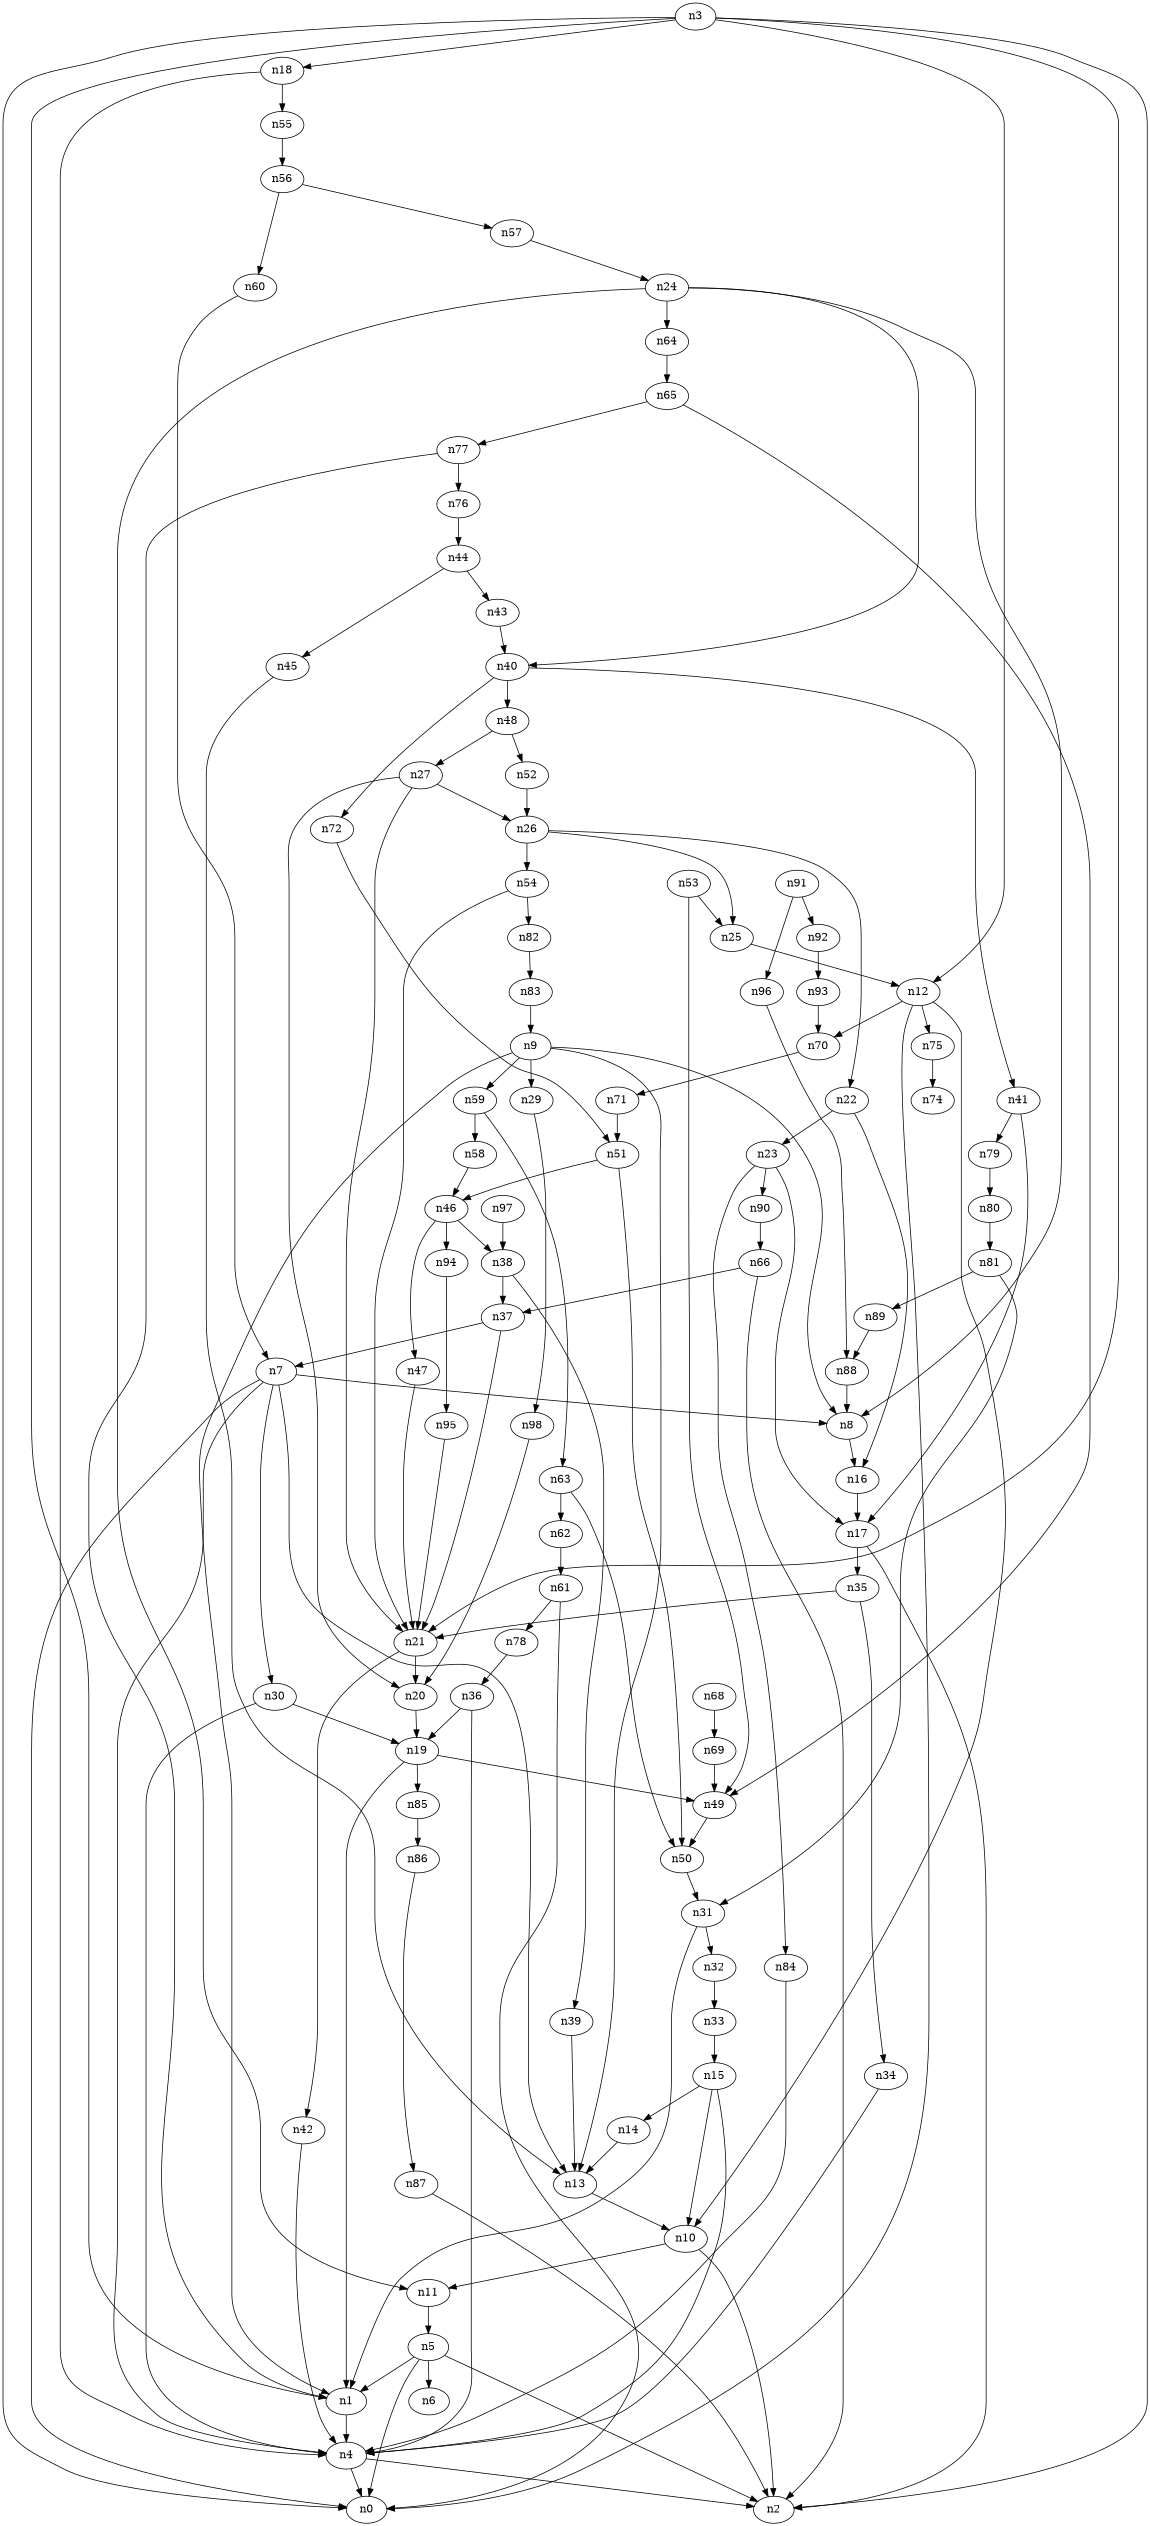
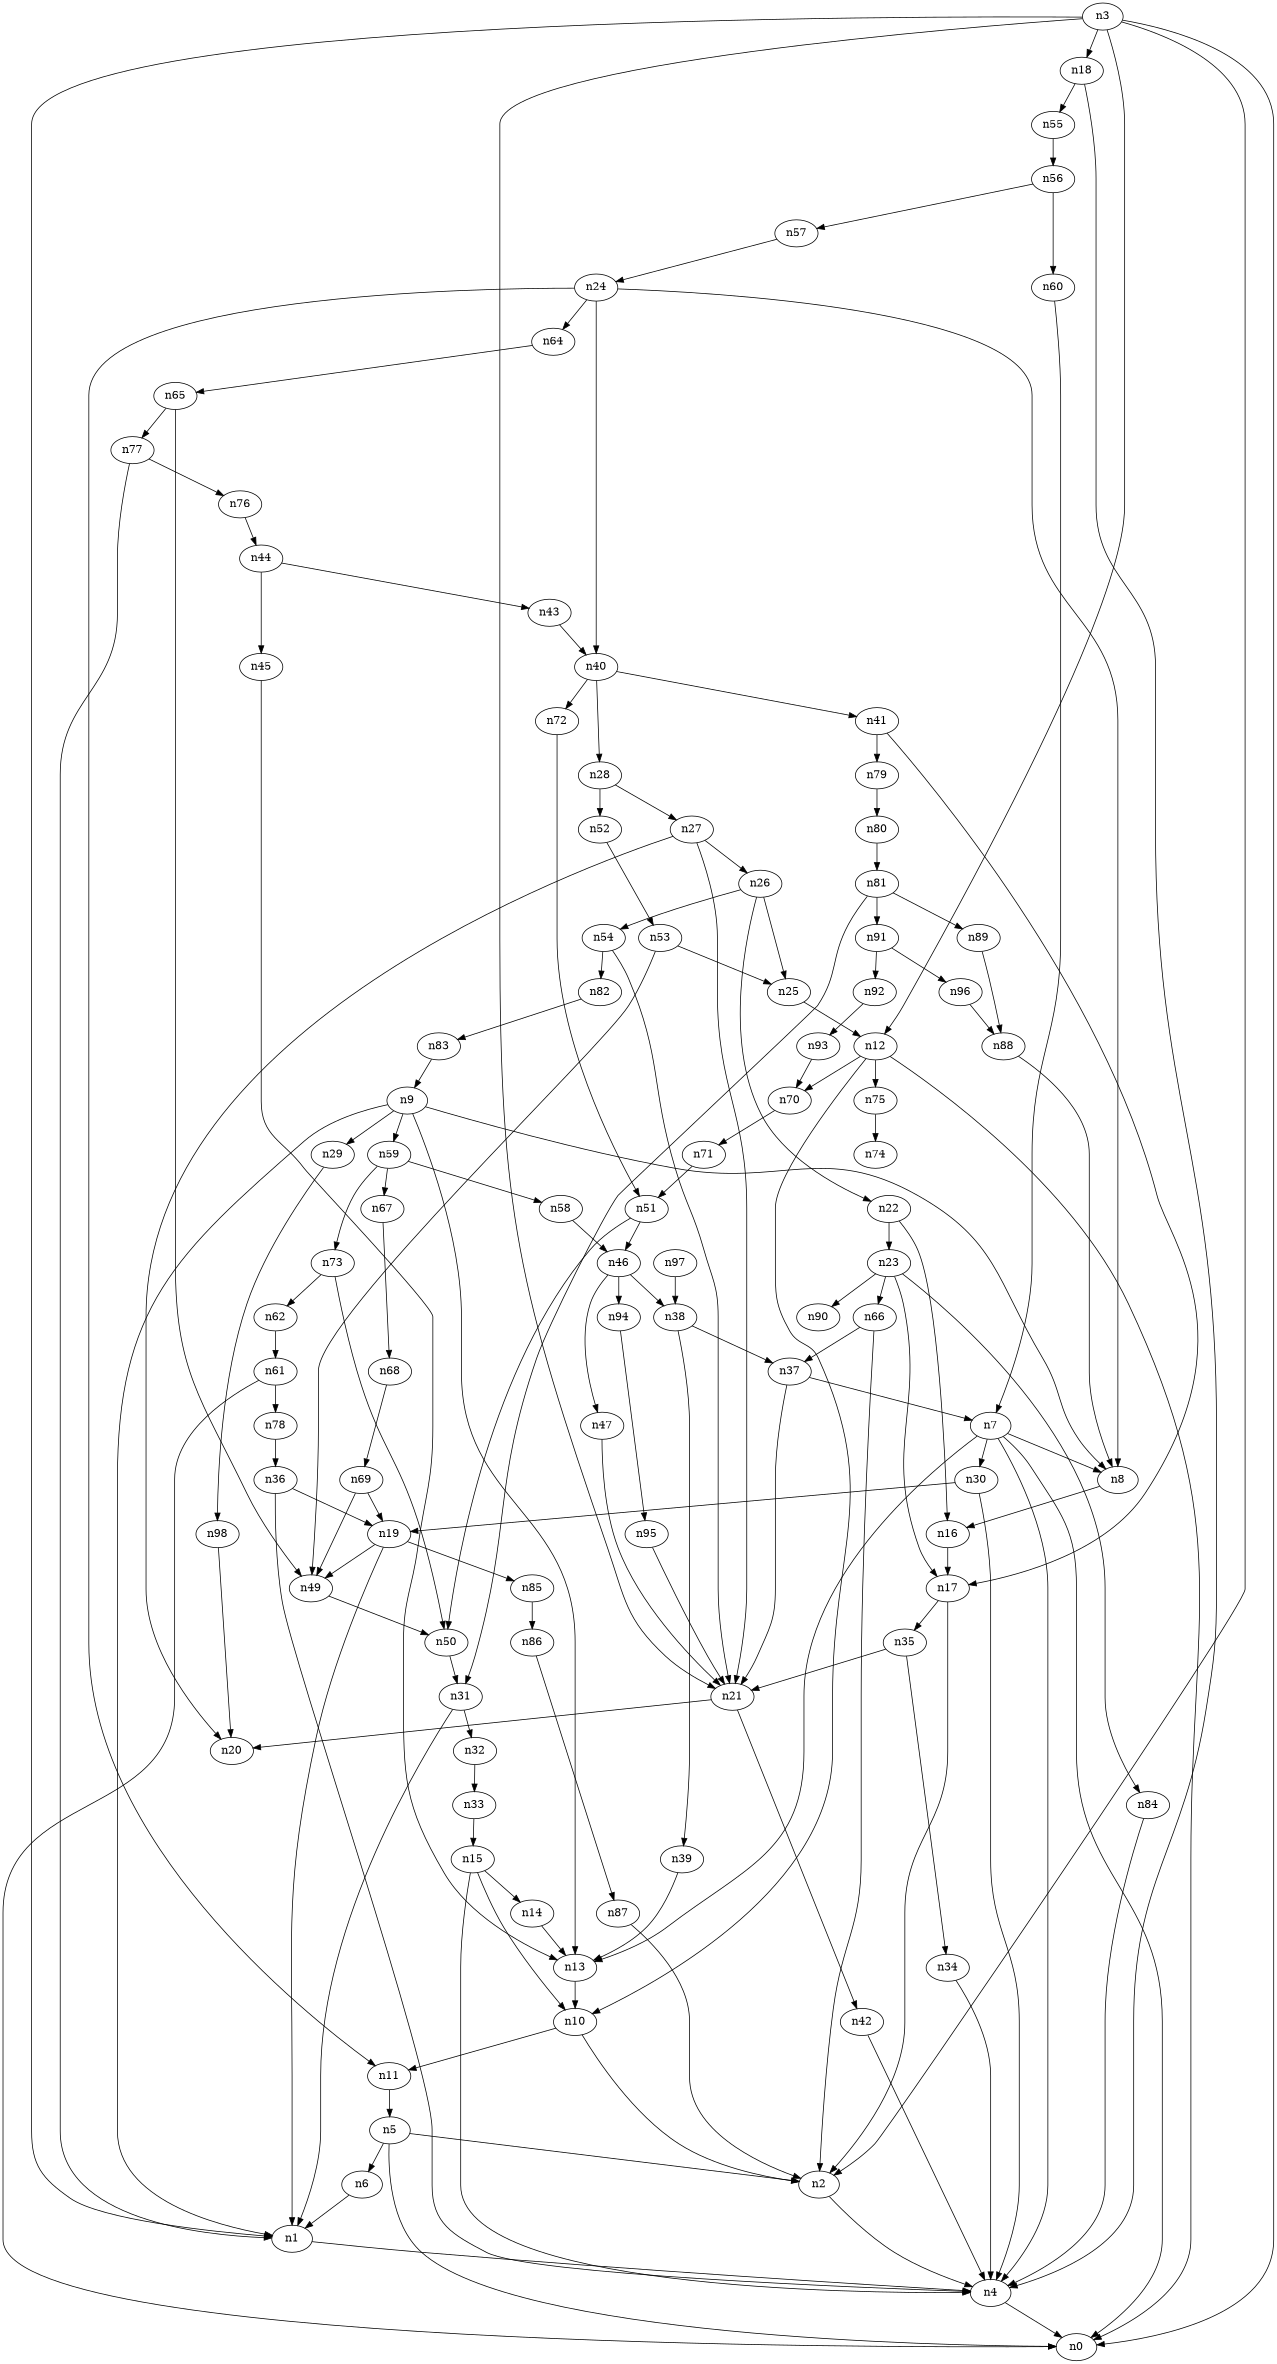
node "n48": label "n48" -> "n28"
edge "n52" -> "n26": now "n52" -> "n53"
edge "n81" -> "n91": added
node "n67": added
edge "n90" -> "n66": now "n23" -> "n66"
node "n63": label "n63" -> "n73"
edge "n20" -> "n19": now "n69" -> "n19"
edge "n5" -> "n1": now "n6" -> "n1"
edge "n4" -> "n2": reversed
